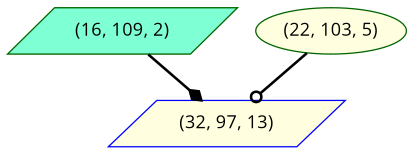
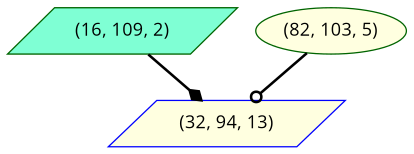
node "(22, 103, 5)": label "(22, 103, 5)" -> "(82, 103, 5)"
node "(32, 97, 13)": label "(32, 97, 13)" -> "(32, 94, 13)"
